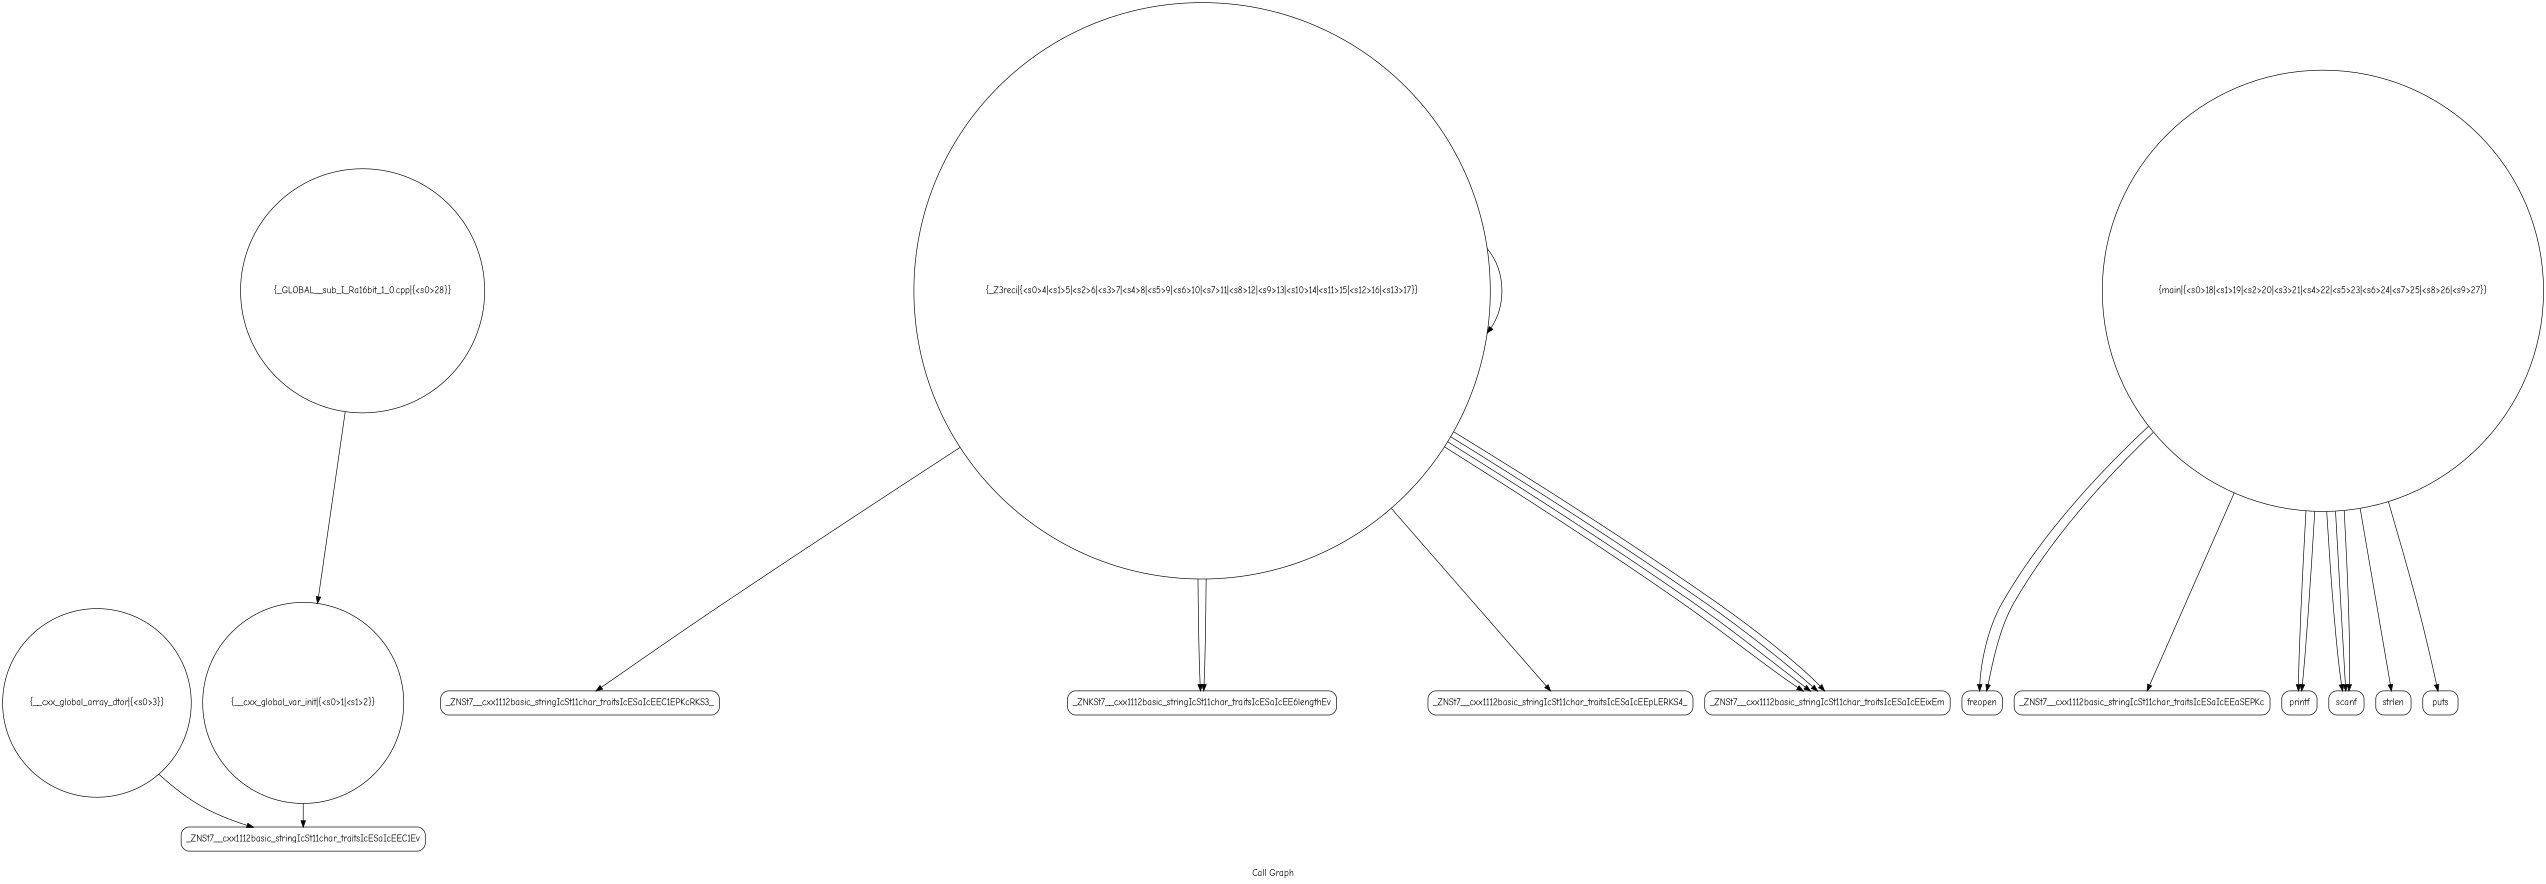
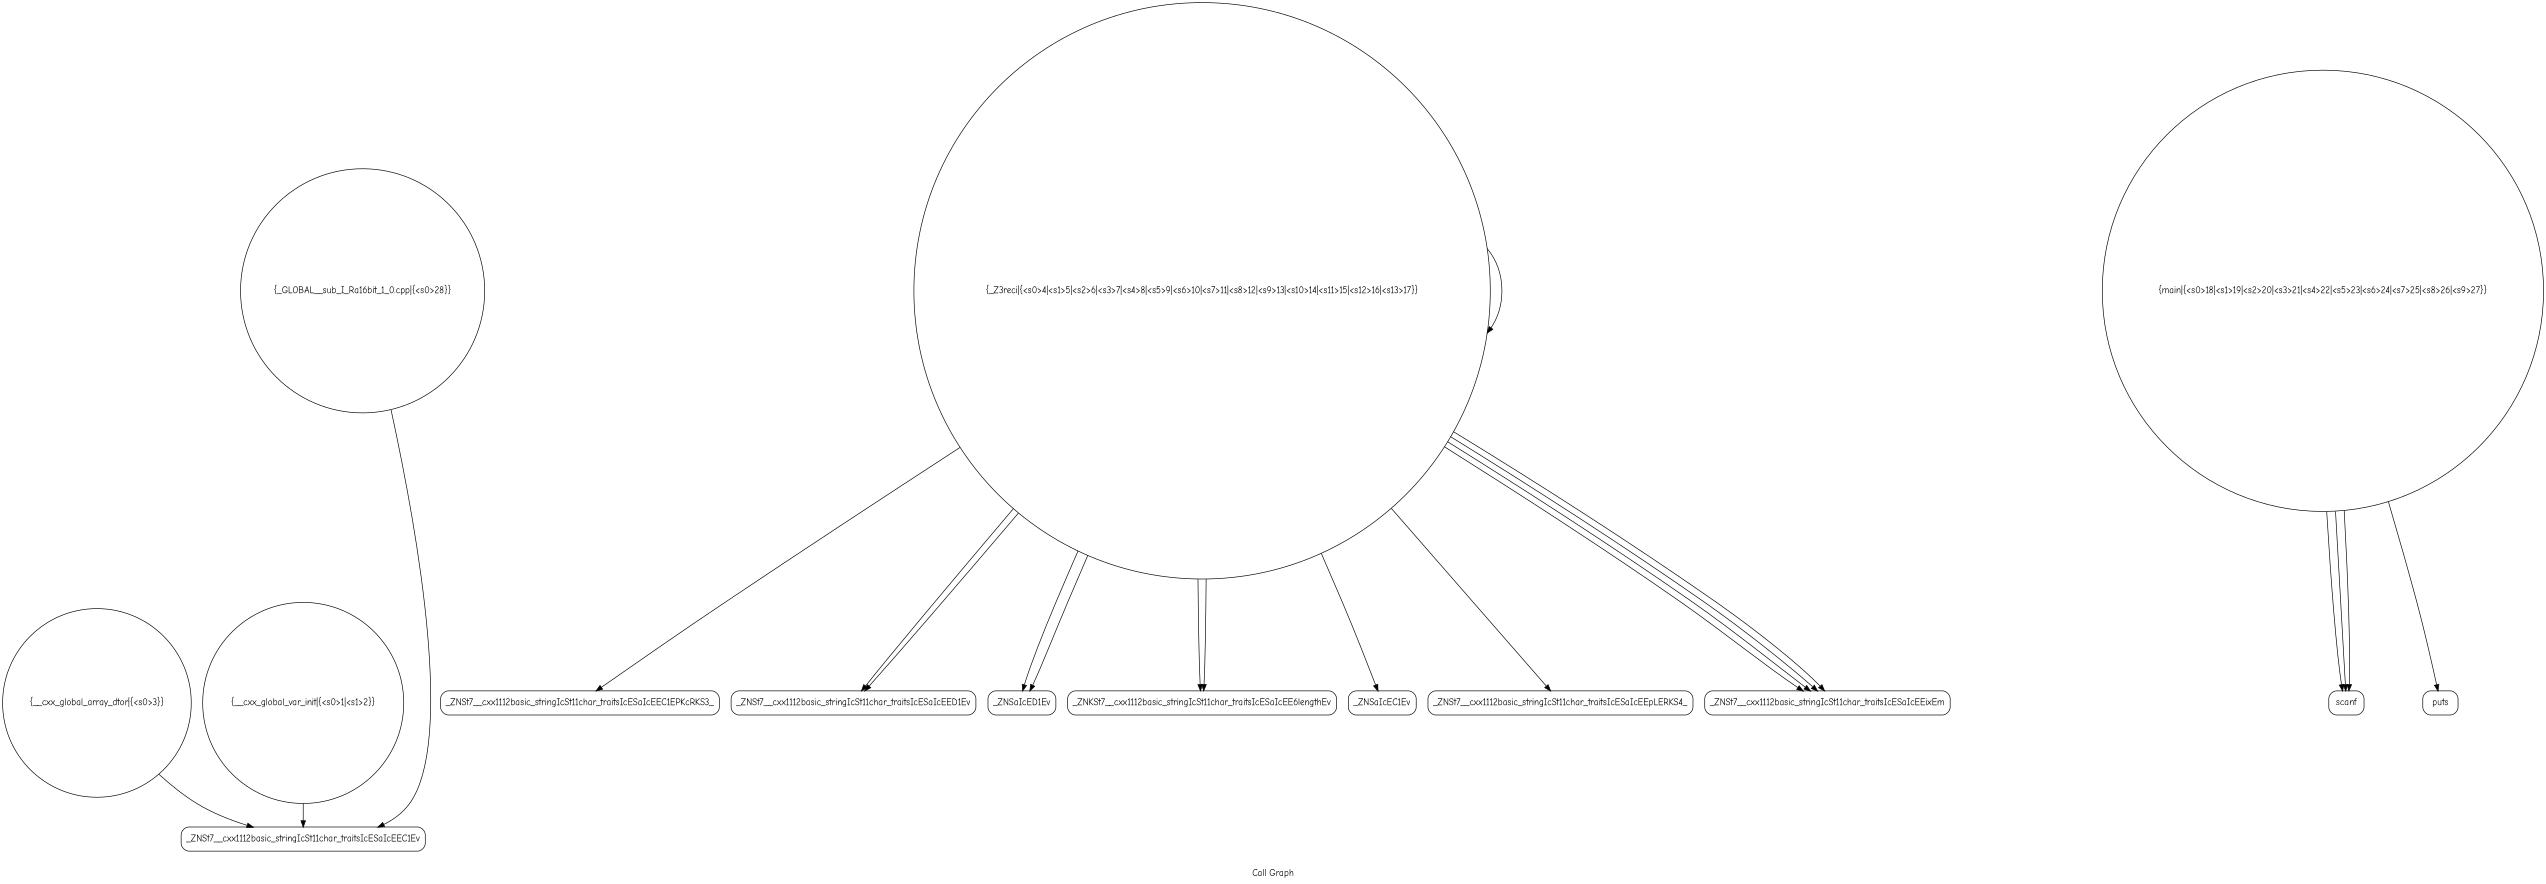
edge "{_GLOBAL__sub_I_Ra16bit_1_0.cpp|{<s0>28}}" -> "{__cxx_global_var_init|{<s0>1|<s1>2}}": now "{_GLOBAL__sub_I_Ra16bit_1_0.cpp|{<s0>28}}" -> "_ZNSt7__cxx1112basic_stringIcSt11char_traitsIcESaIcEEC1Ev"
node "_ZNSt7__cxx1112basic_stringIcSt11char_traitsIcESaIcEED1Ev": added
node "_ZNSaIcED1Ev": added
node "_ZNSaIcEC1Ev": added
node "freopen": removed
node "_ZNSt7__cxx1112basic_stringIcSt11char_traitsIcESaIcEEaSEPKc": removed
node "printf": removed
node "strlen": removed
